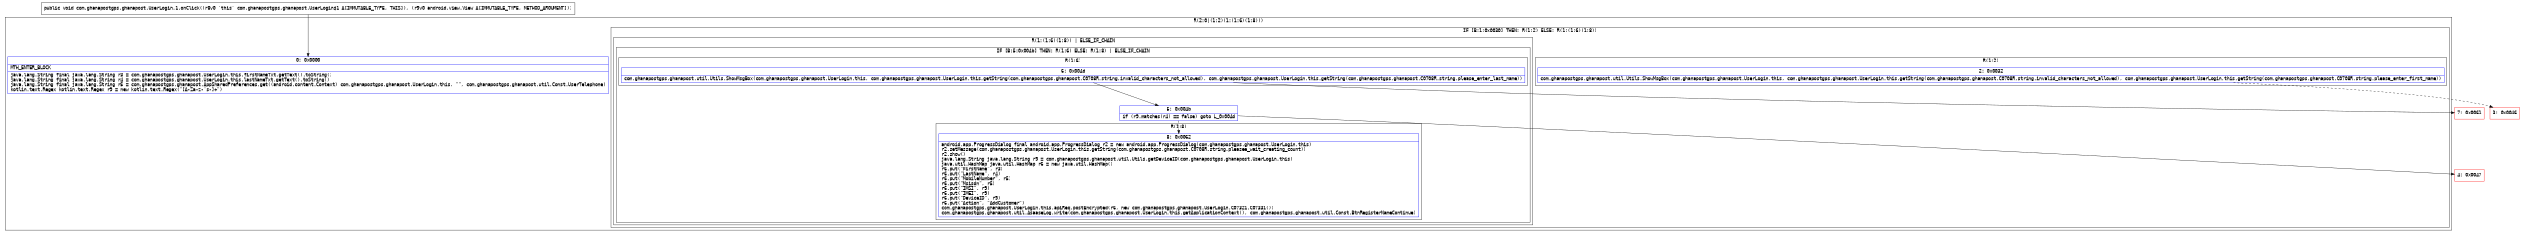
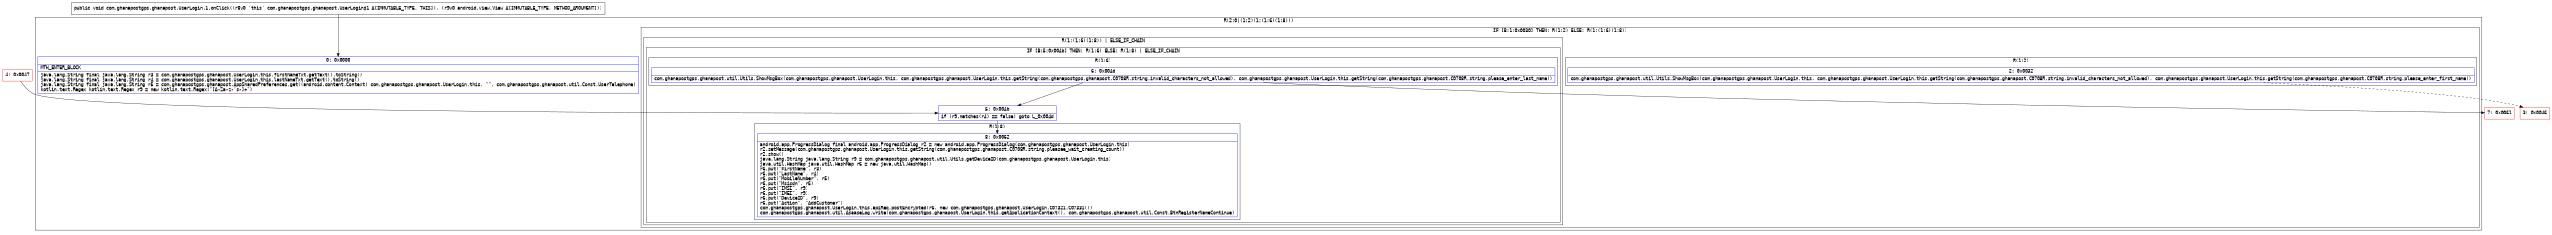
edge "5: 0x004b" -> "8: 0x0062": style dashed -> solid
edge "5: 0x004b" -> "4: 0x0047": reversed
